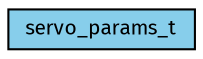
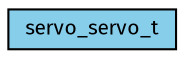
node "servo_params_t": label "servo_params_t" -> "servo_servo_t"
